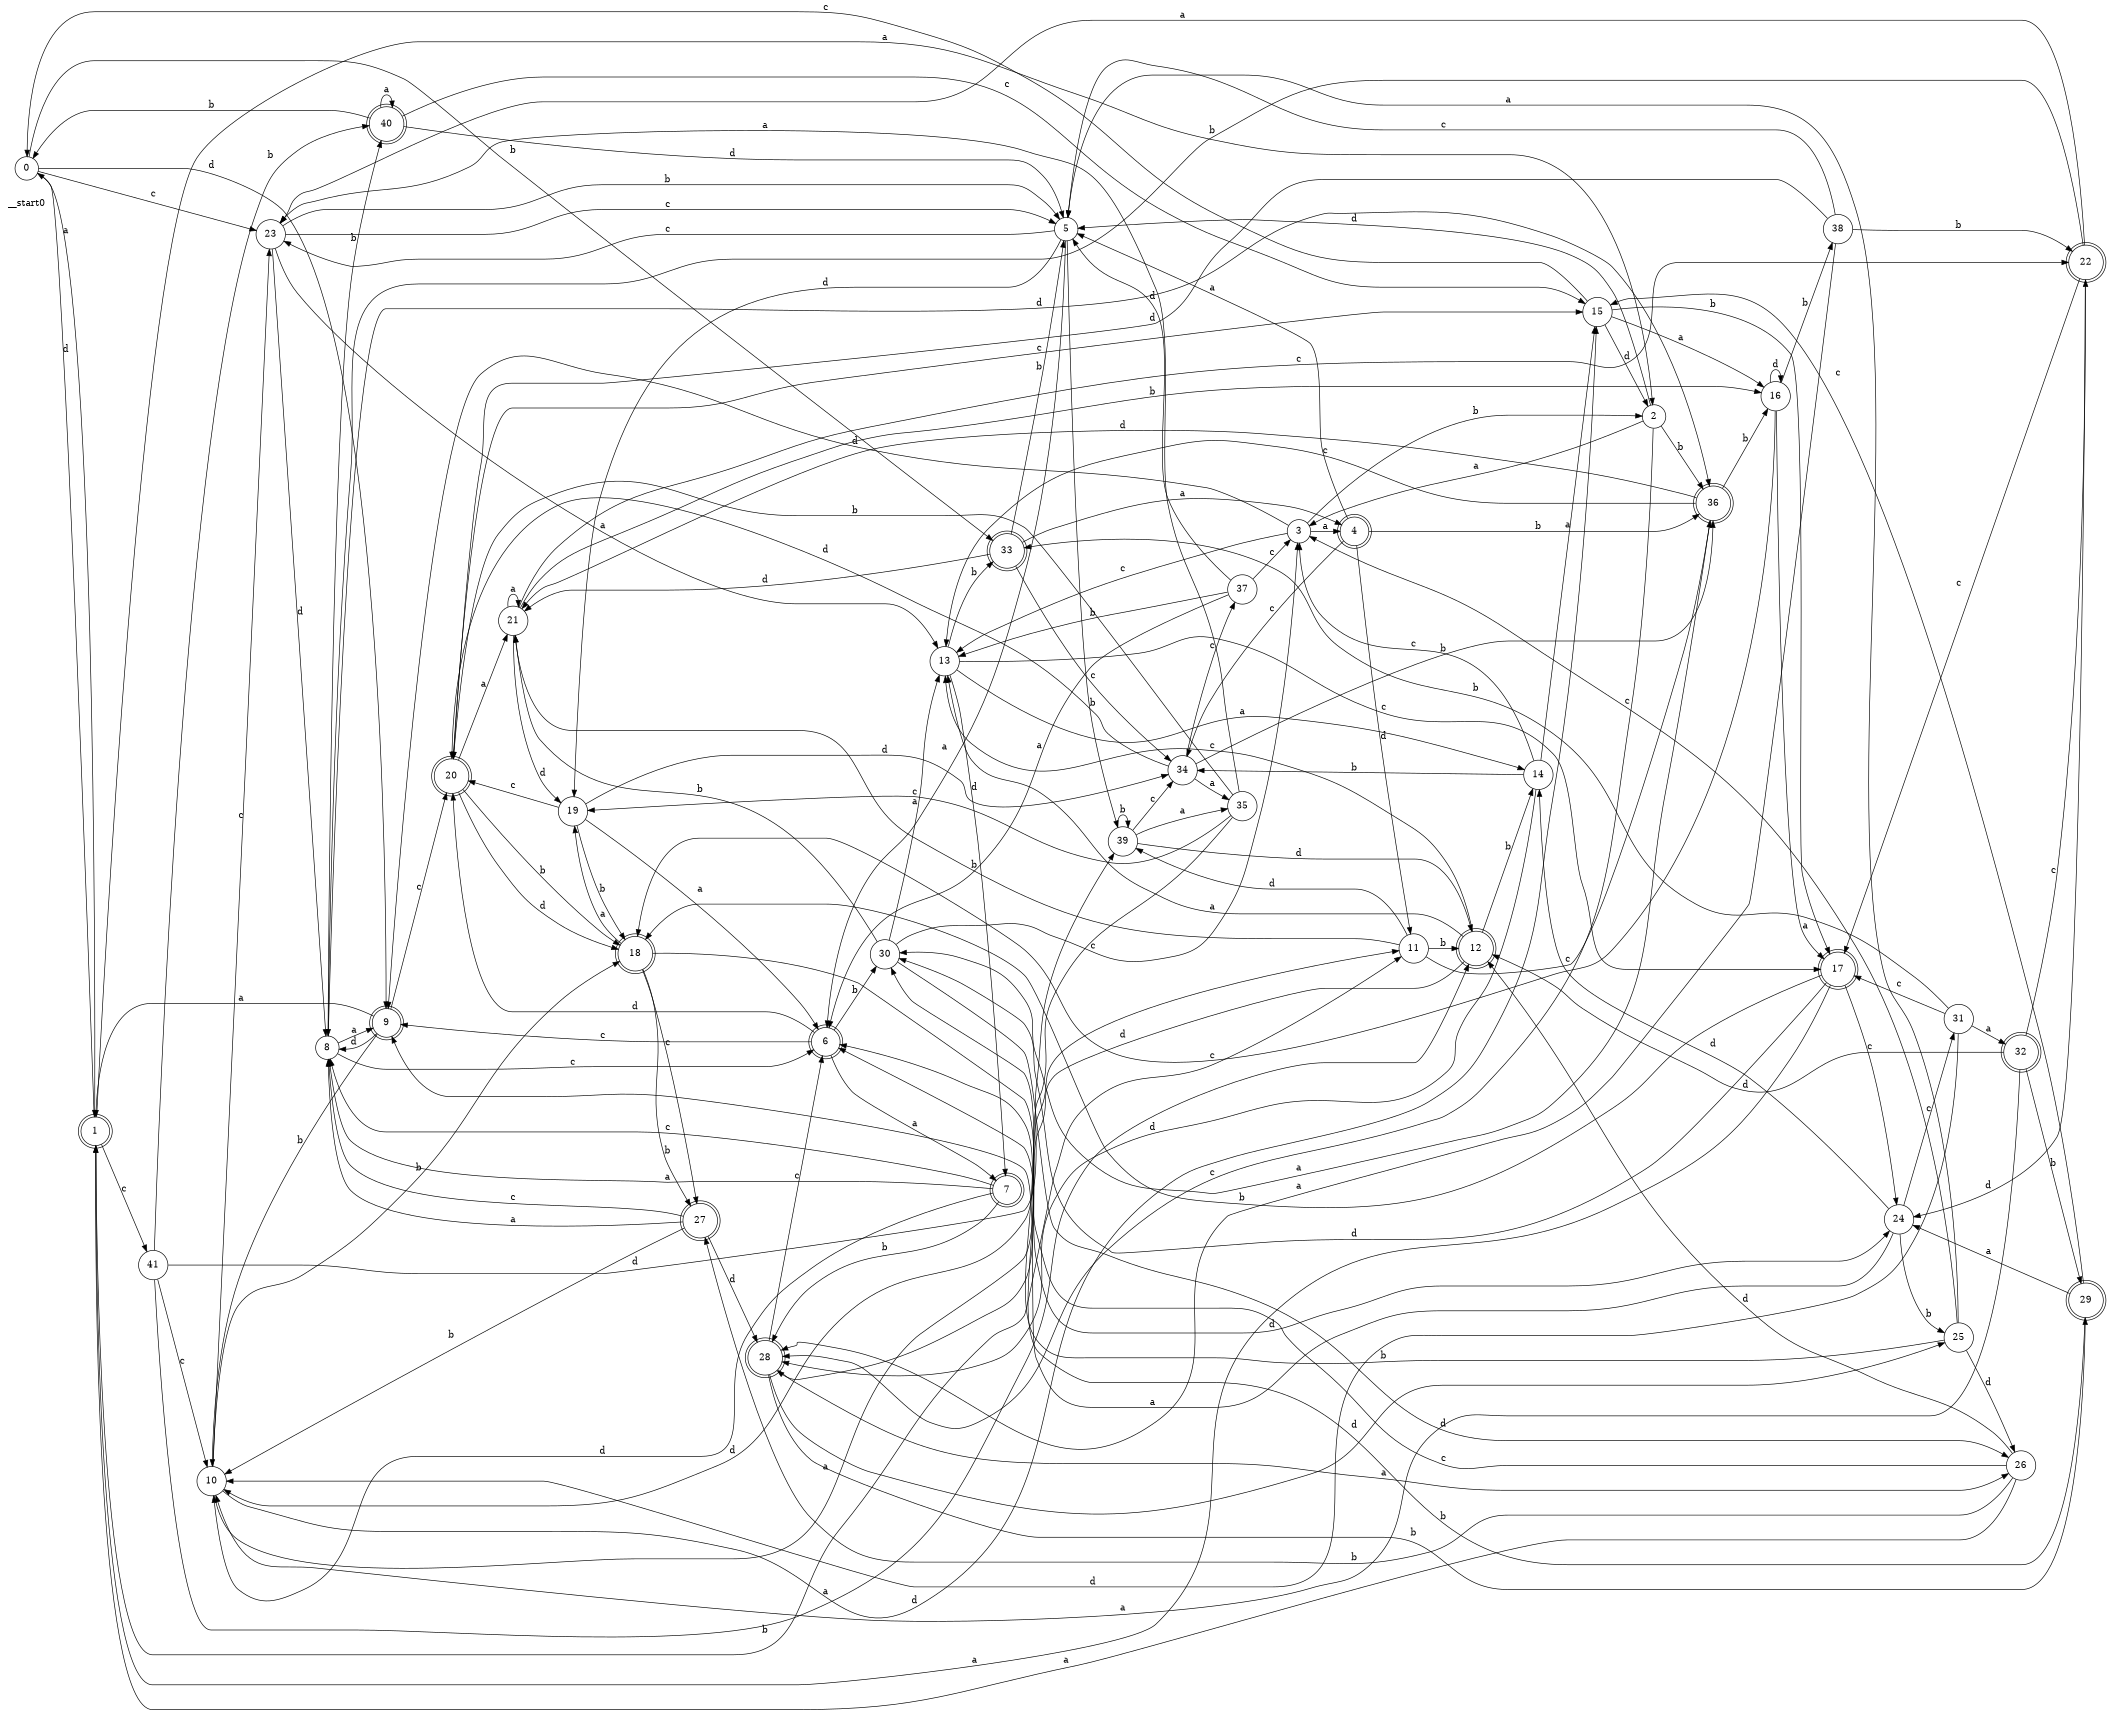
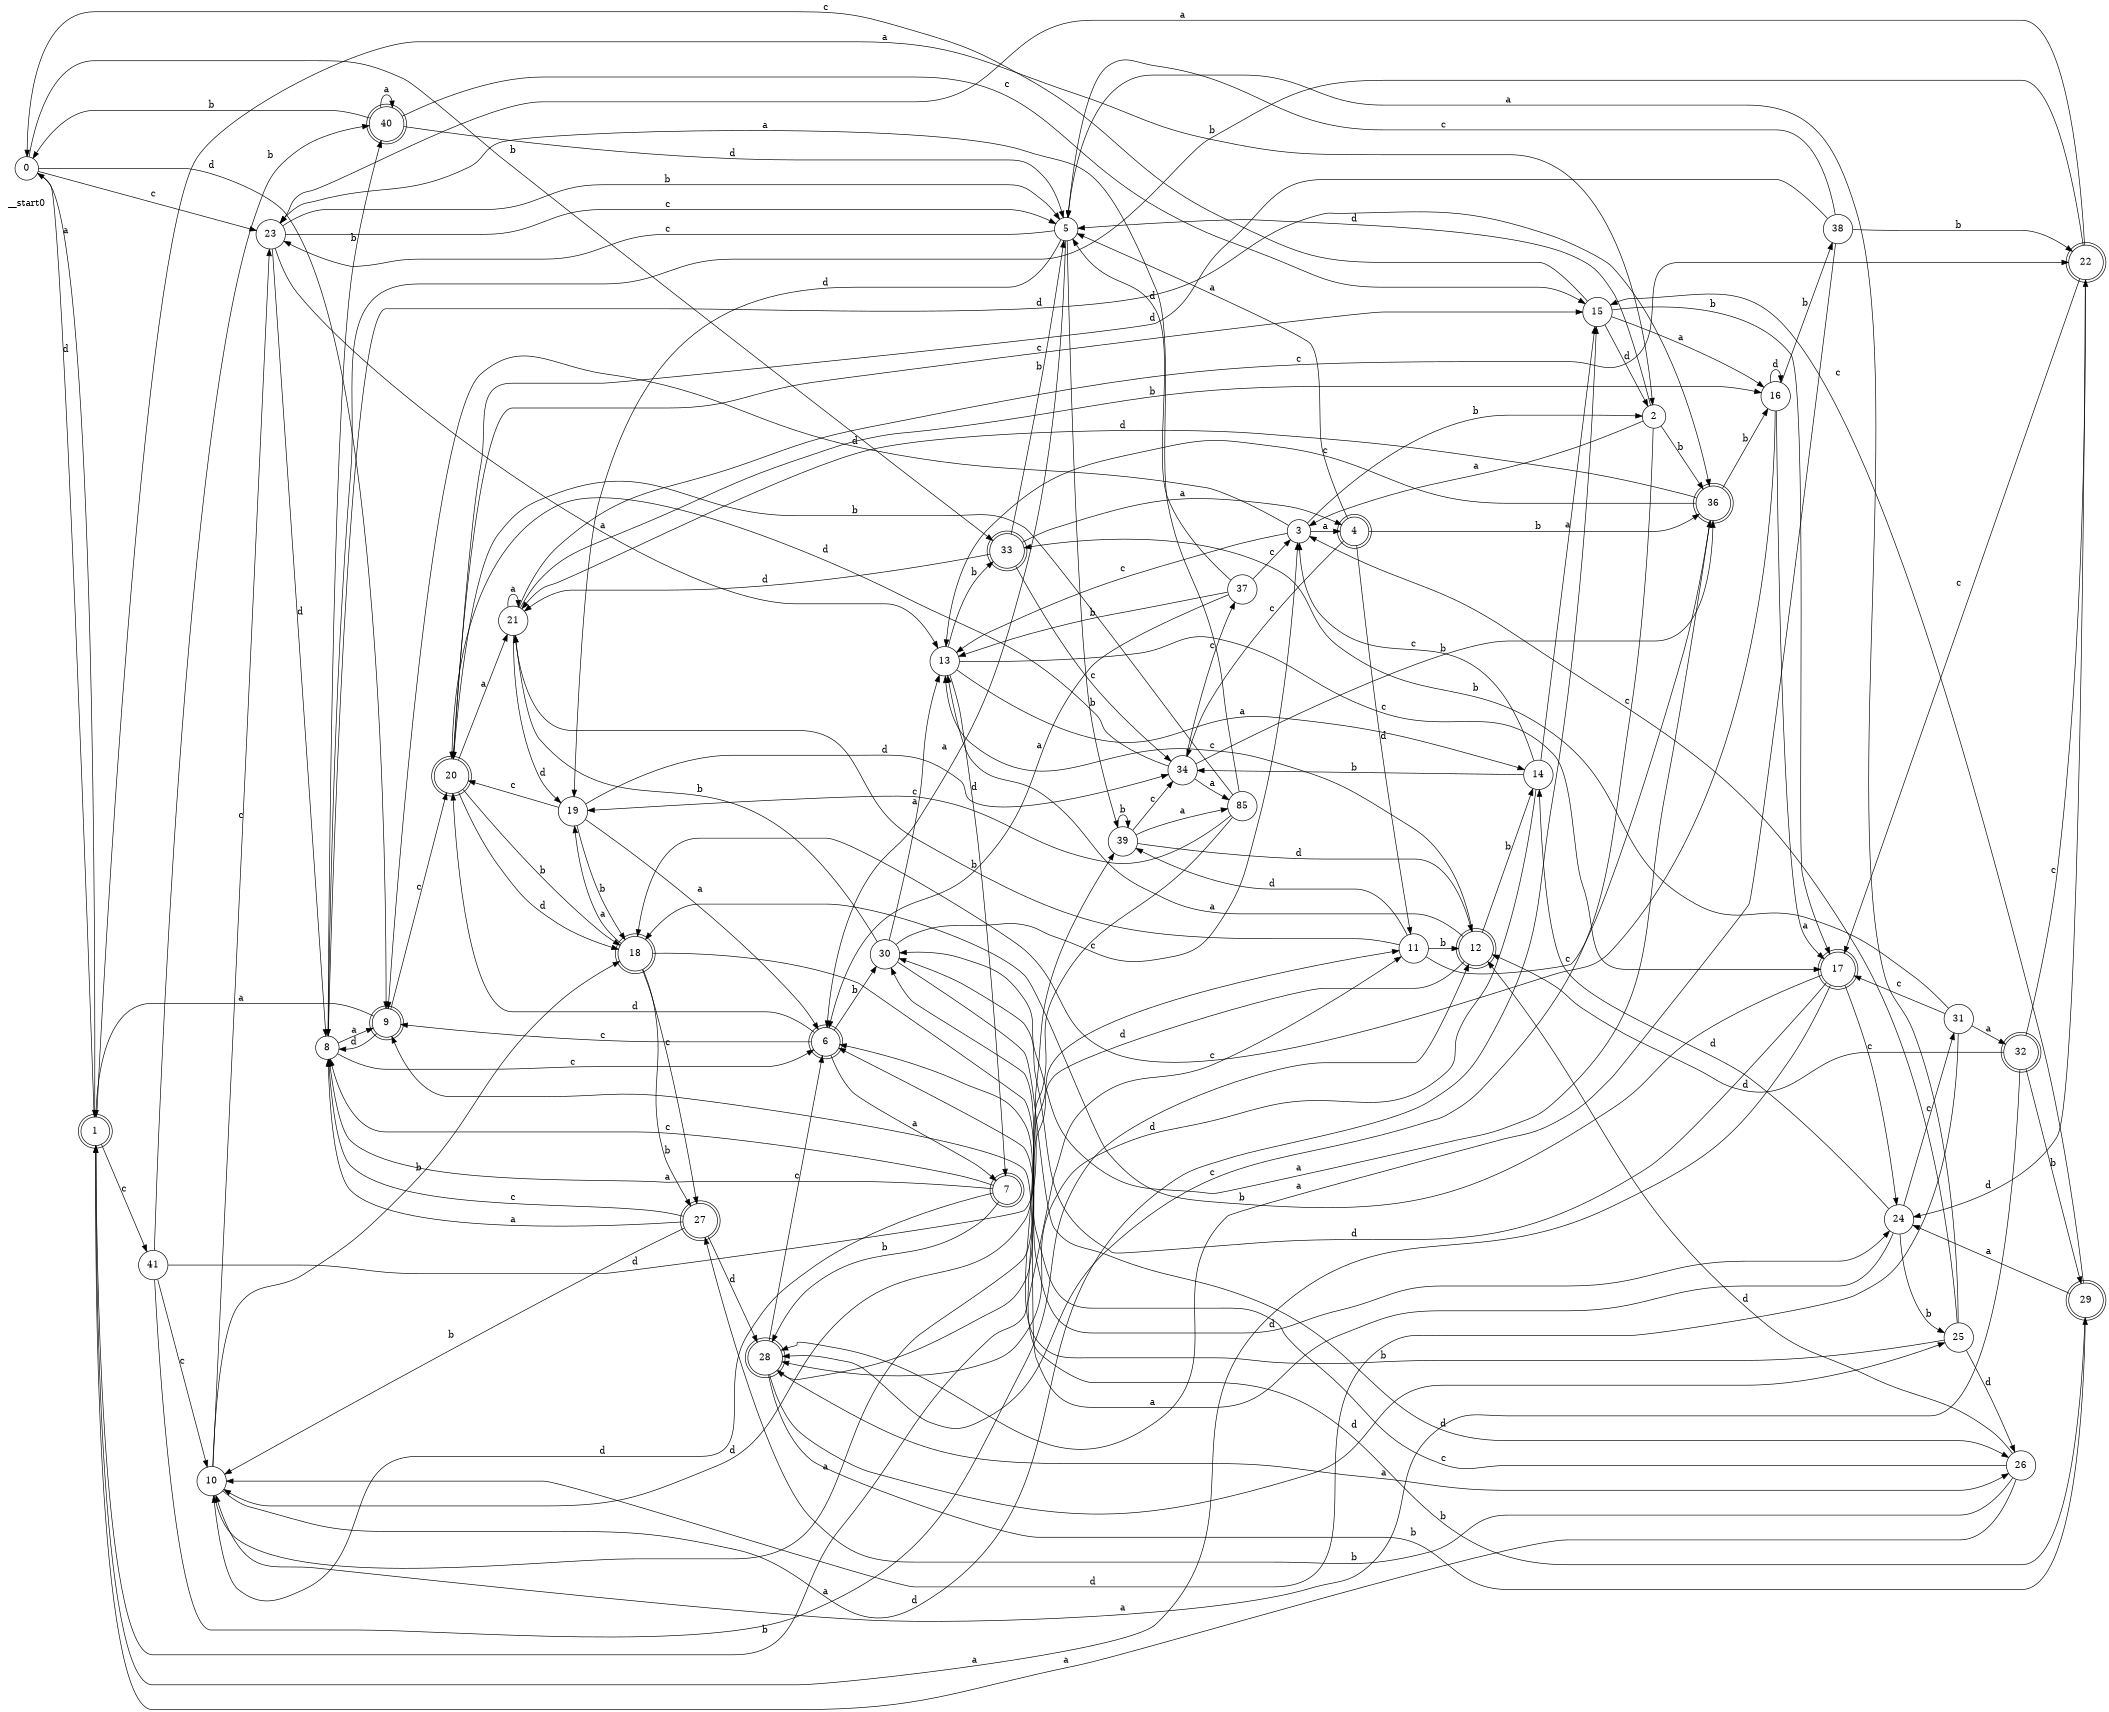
node "35": label "35" -> "85"
edge "9" -> "10": removed, label "b"
